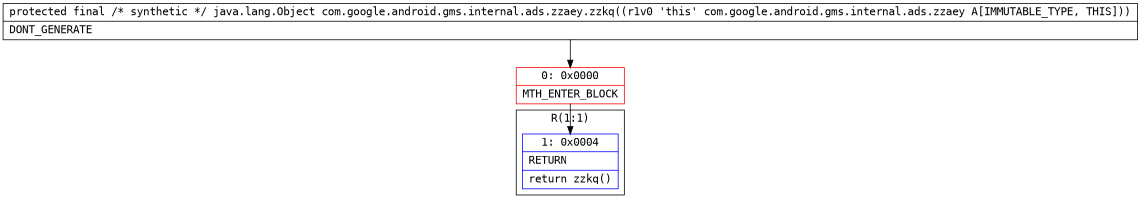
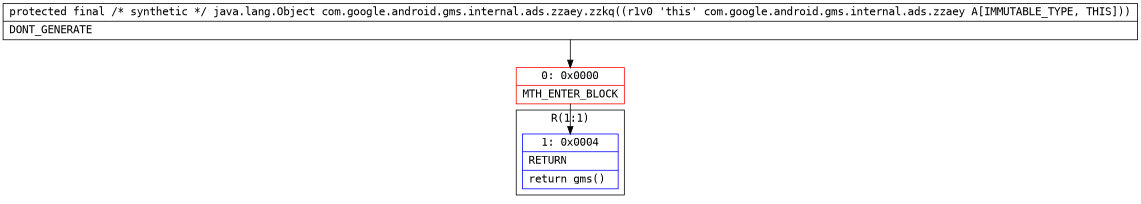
node "1: 0x0004": text "return zzkq()" -> "return gms()"
